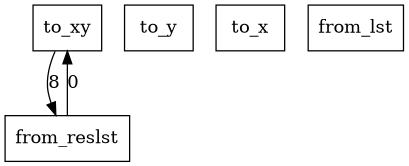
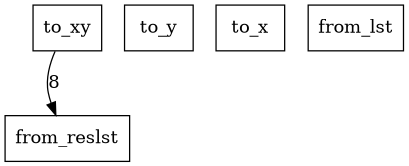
edge "from_reslst" -> "to_xy": removed, label "0"
